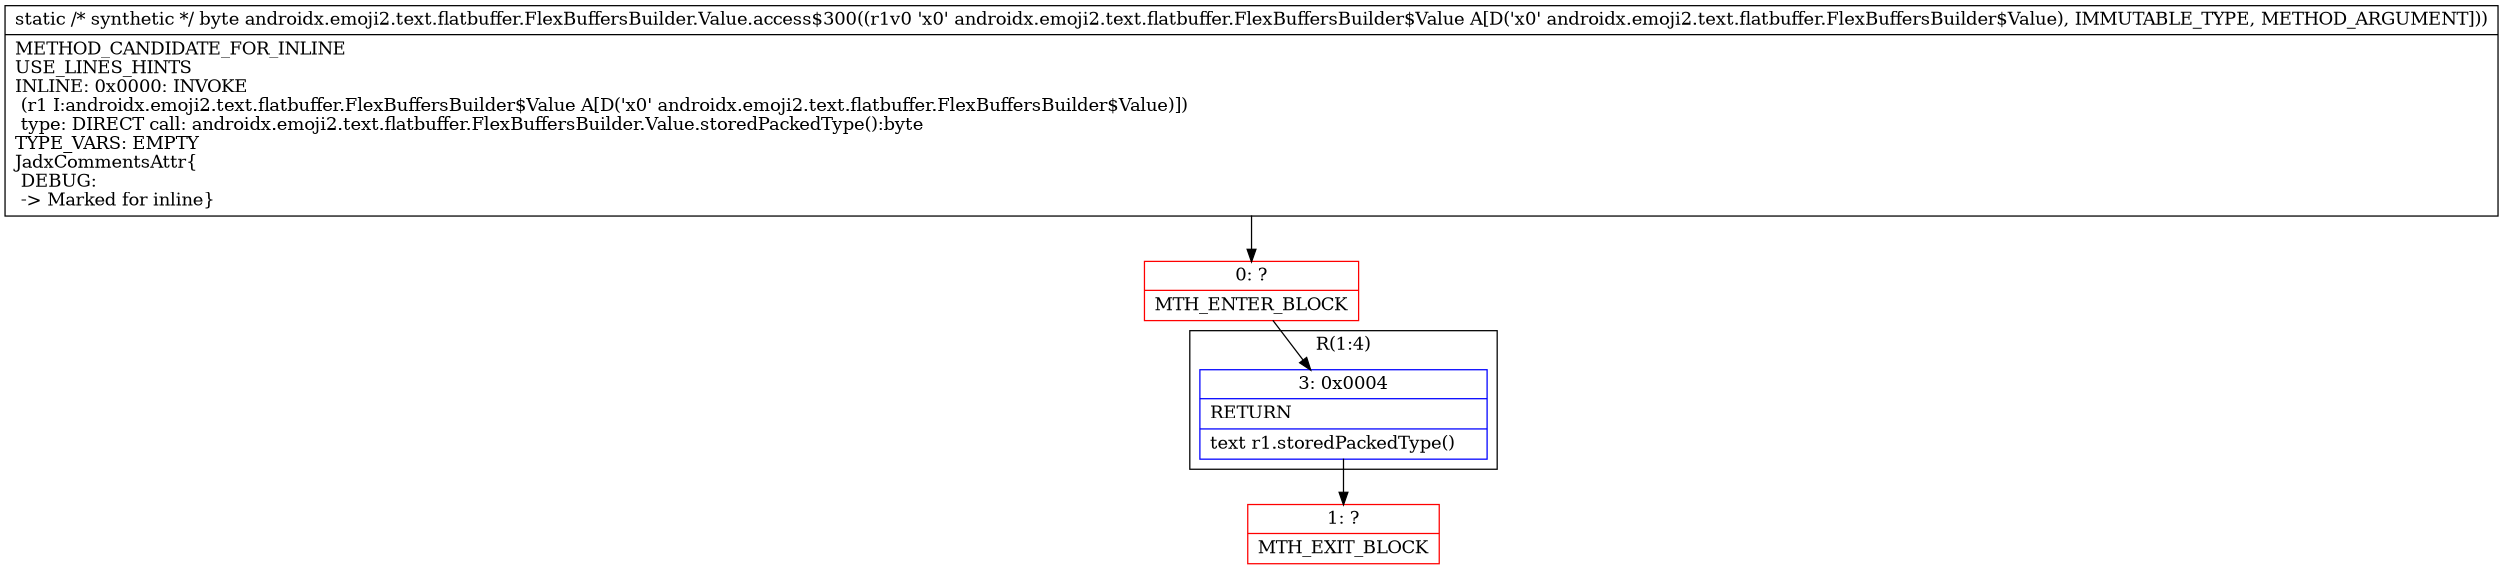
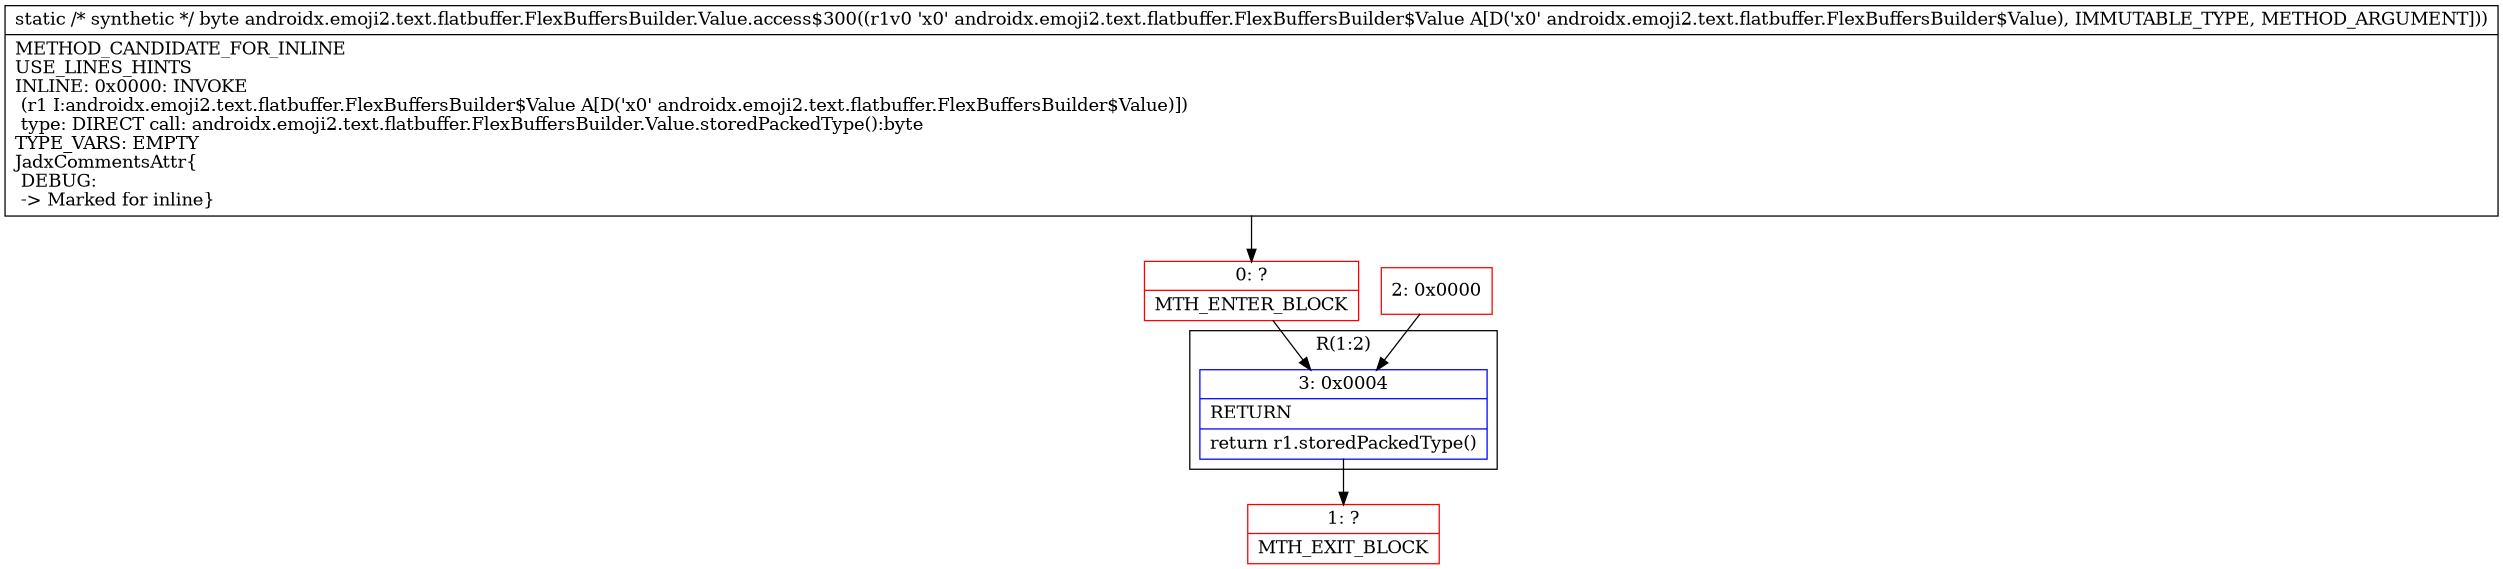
node "2: 0x0000": added
cluster "R(1:4)": label "R(1:4)" -> "R(1:2)"
node "3: 0x0004": text "text r1.storedPackedType()" -> "return r1.storedPackedType()"
